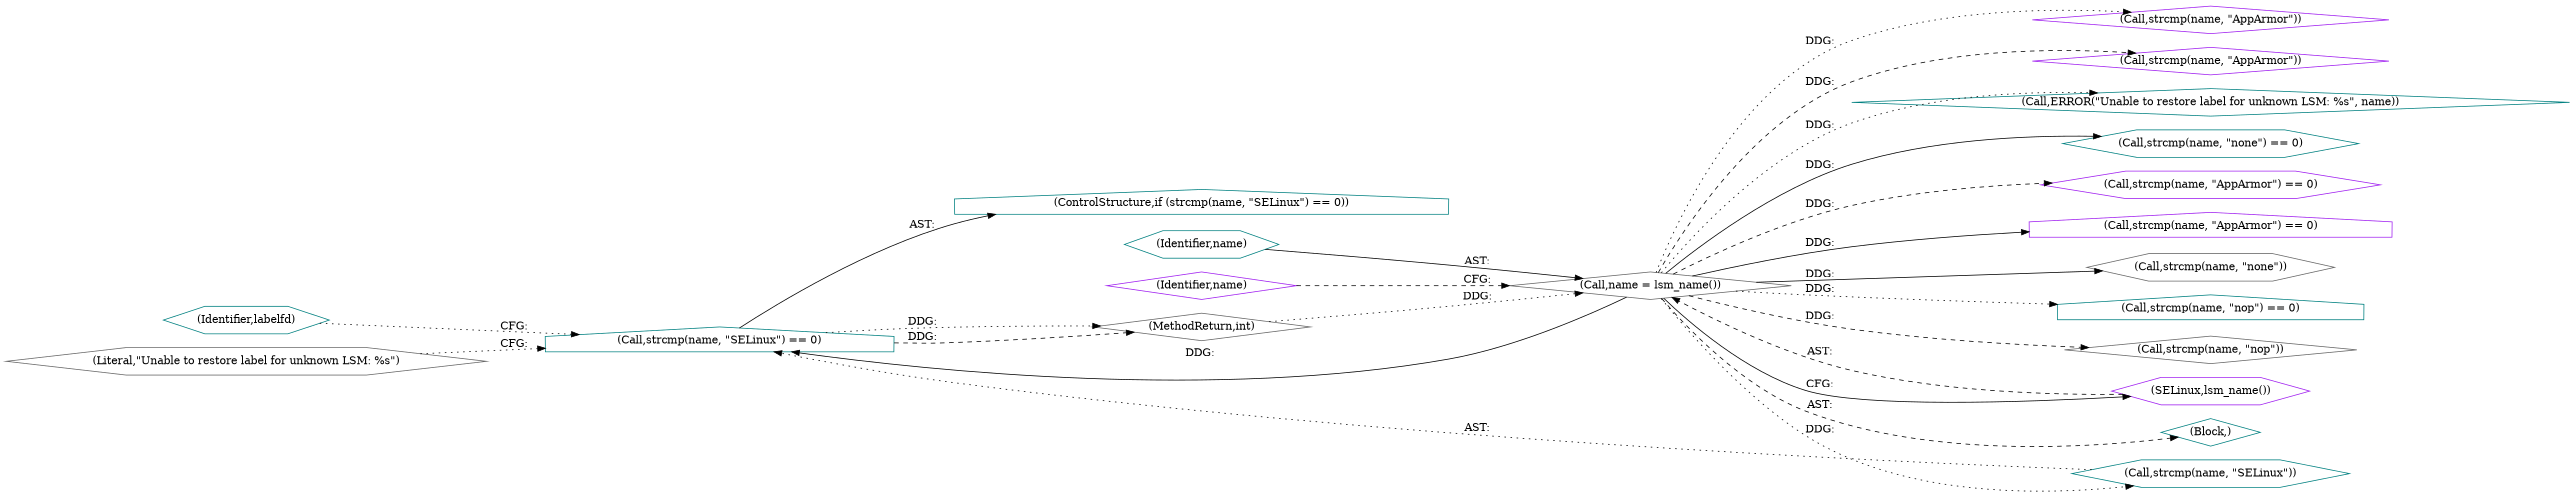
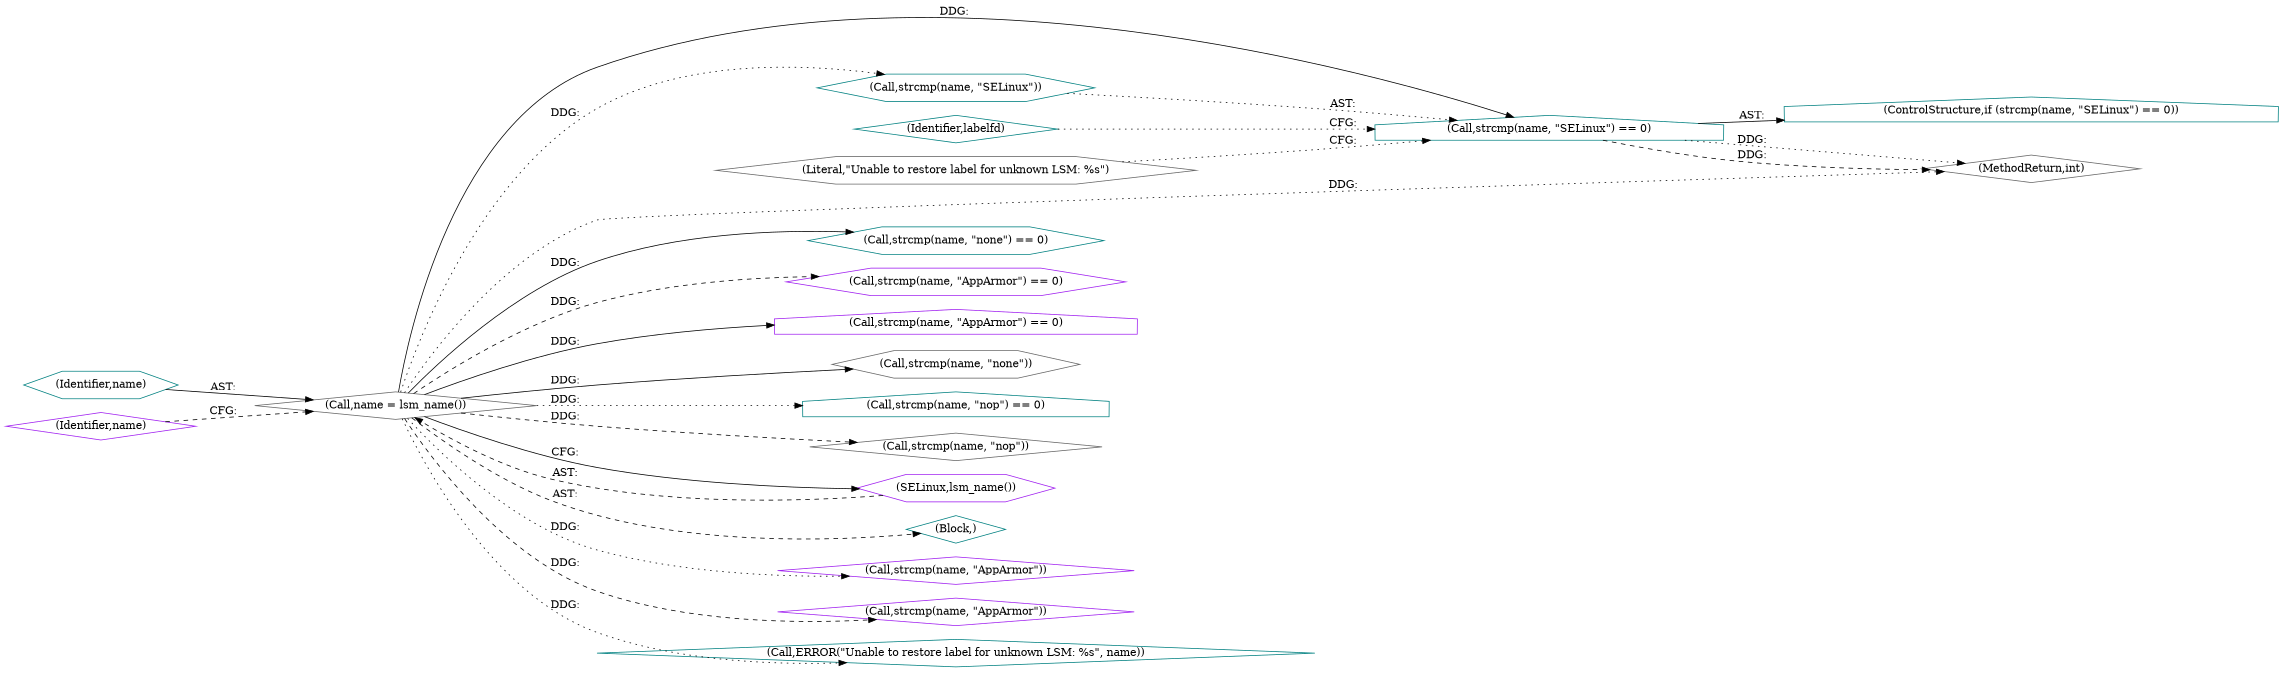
edge "(MethodReturn,int)" -> "(Call,name = lsm_name())": reversed
node "(Identifier,labelfd)": shape hexagon -> diamond
